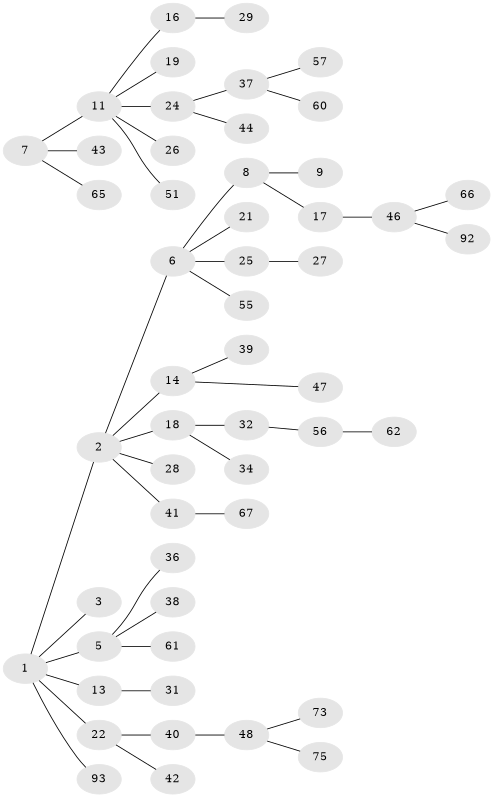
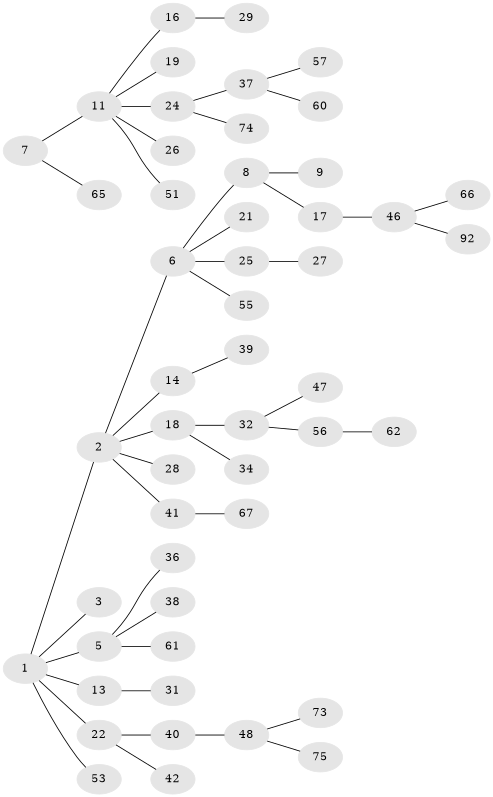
node "44": label "44" -> "74"
node "43": removed
edge "14" -- "47": now "32" -- "47"
node "93": label "93" -> "53"
